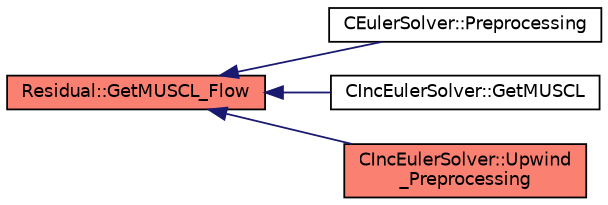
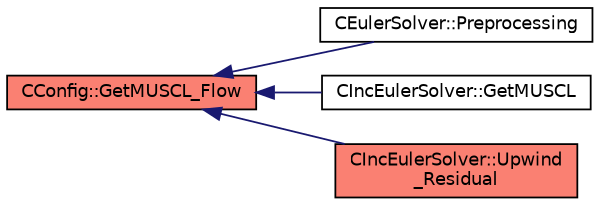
node "Residual::GetMUSCL_Flow": label "Residual::GetMUSCL_Flow" -> "CConfig::GetMUSCL_Flow"
node "CIncEulerSolver::Upwind _Preprocessing": label "CIncEulerSolver::Upwind _Preprocessing" -> "CIncEulerSolver::Upwind _Residual"
